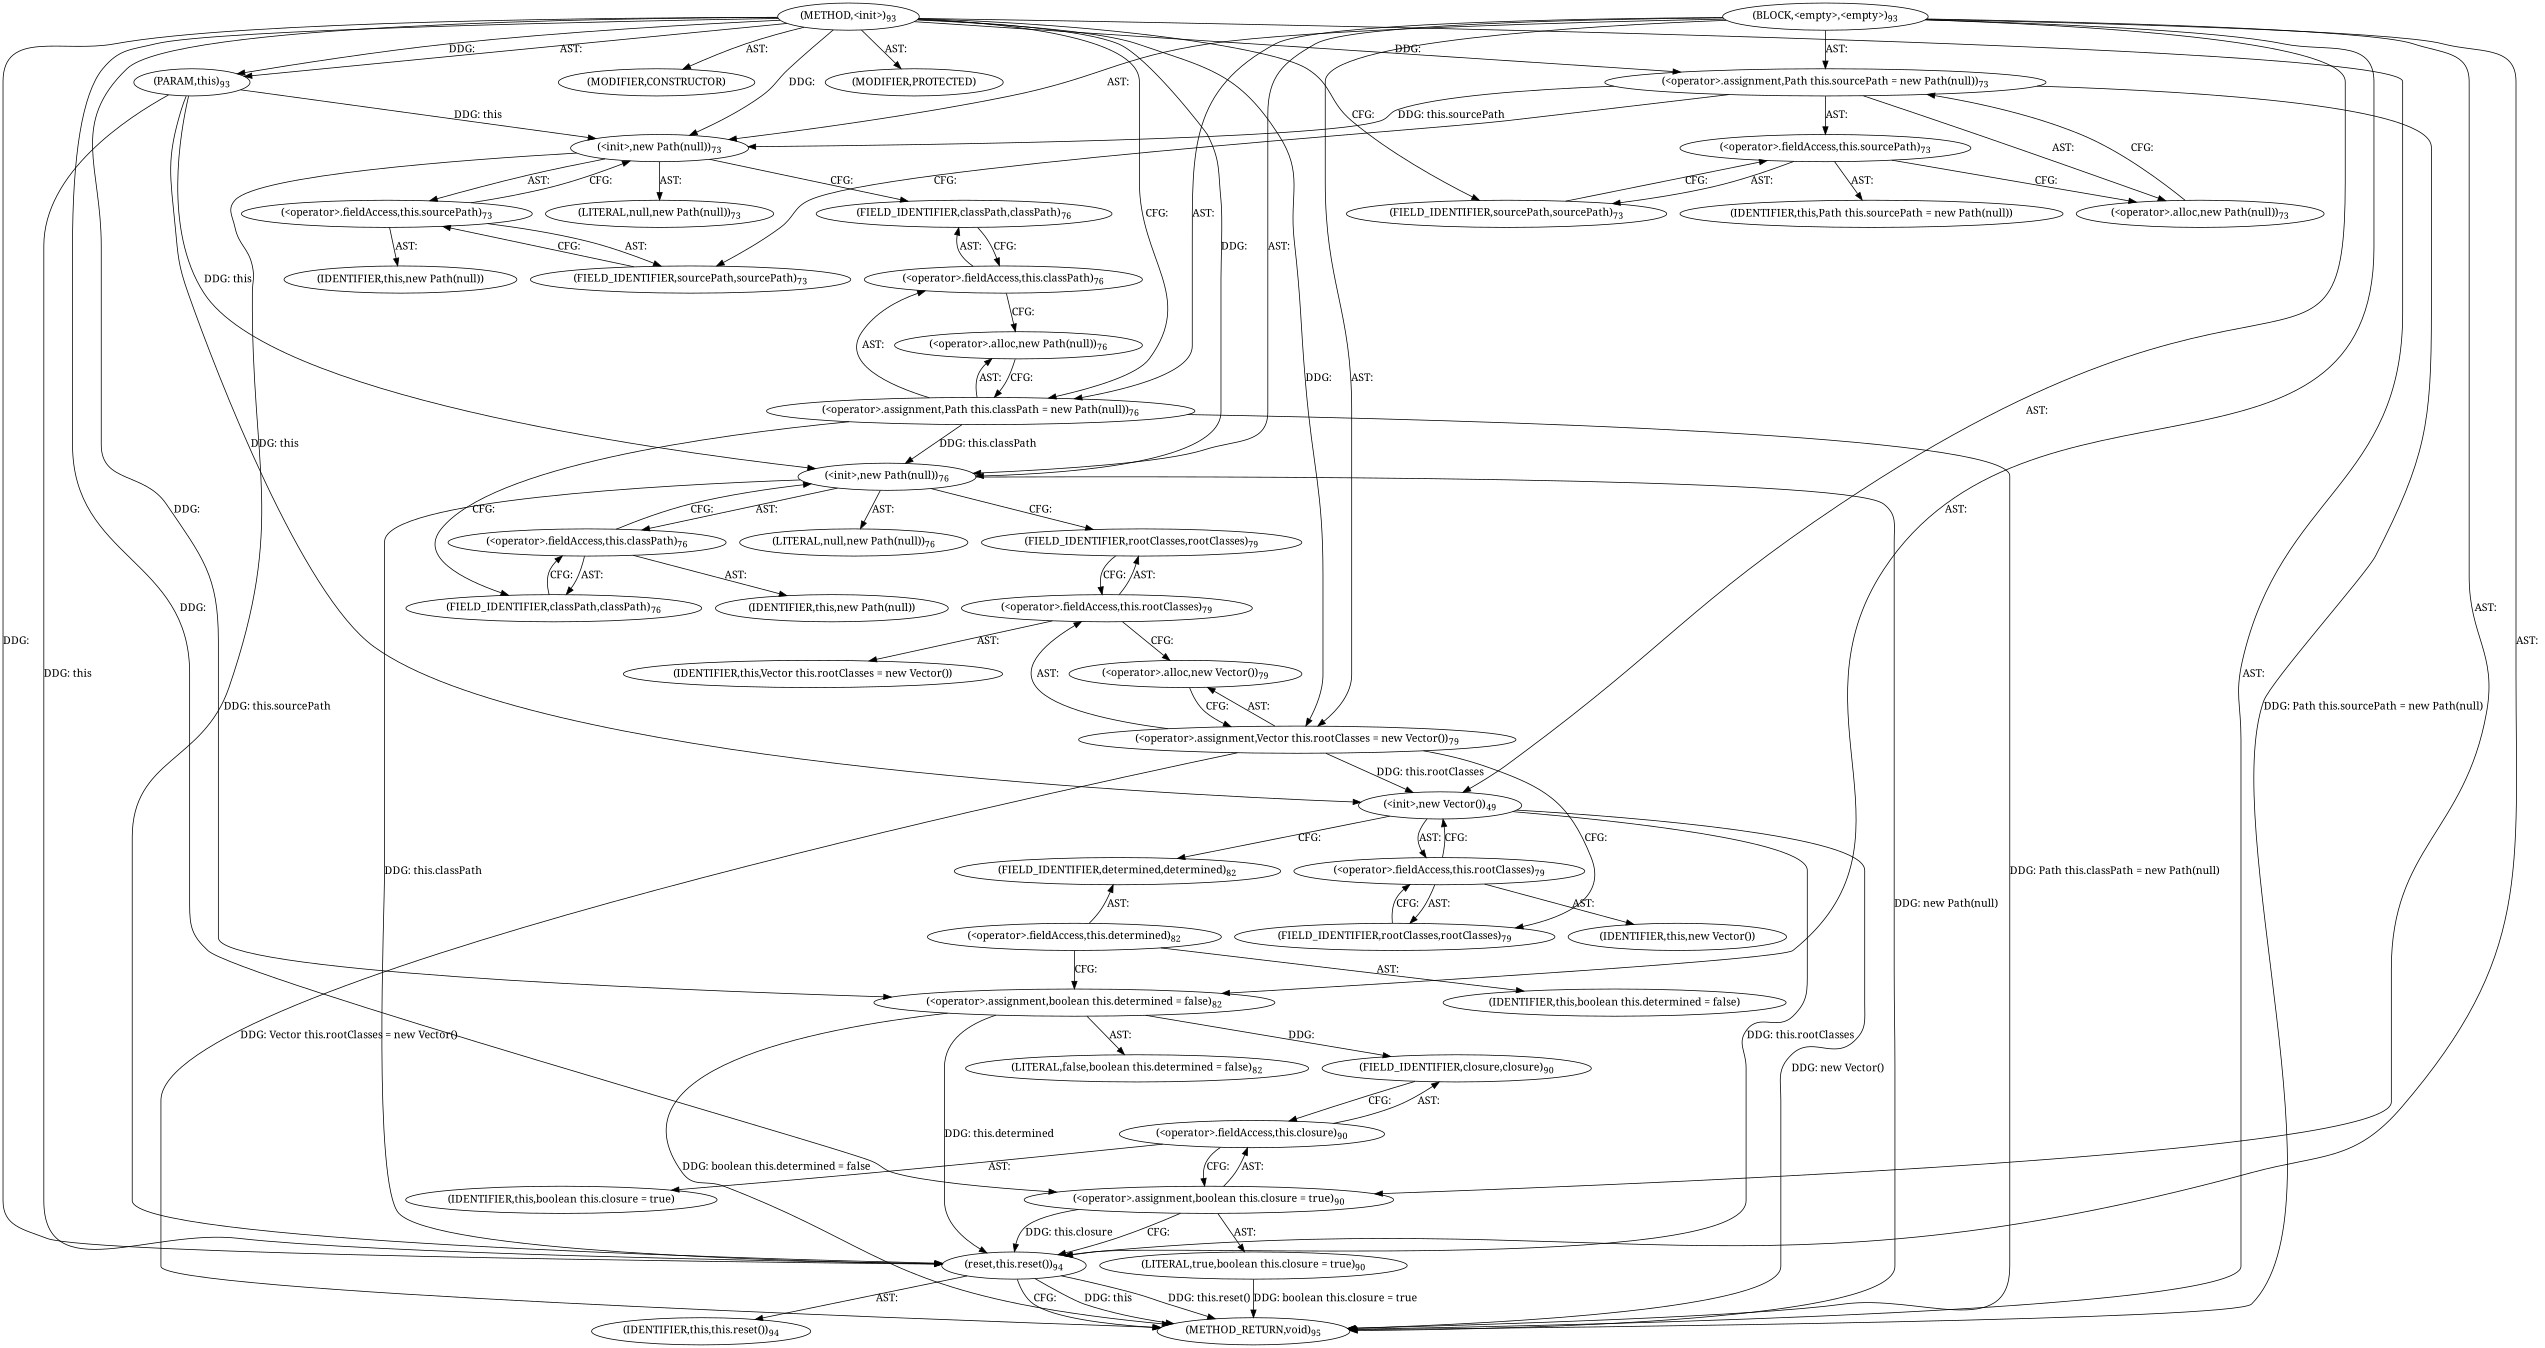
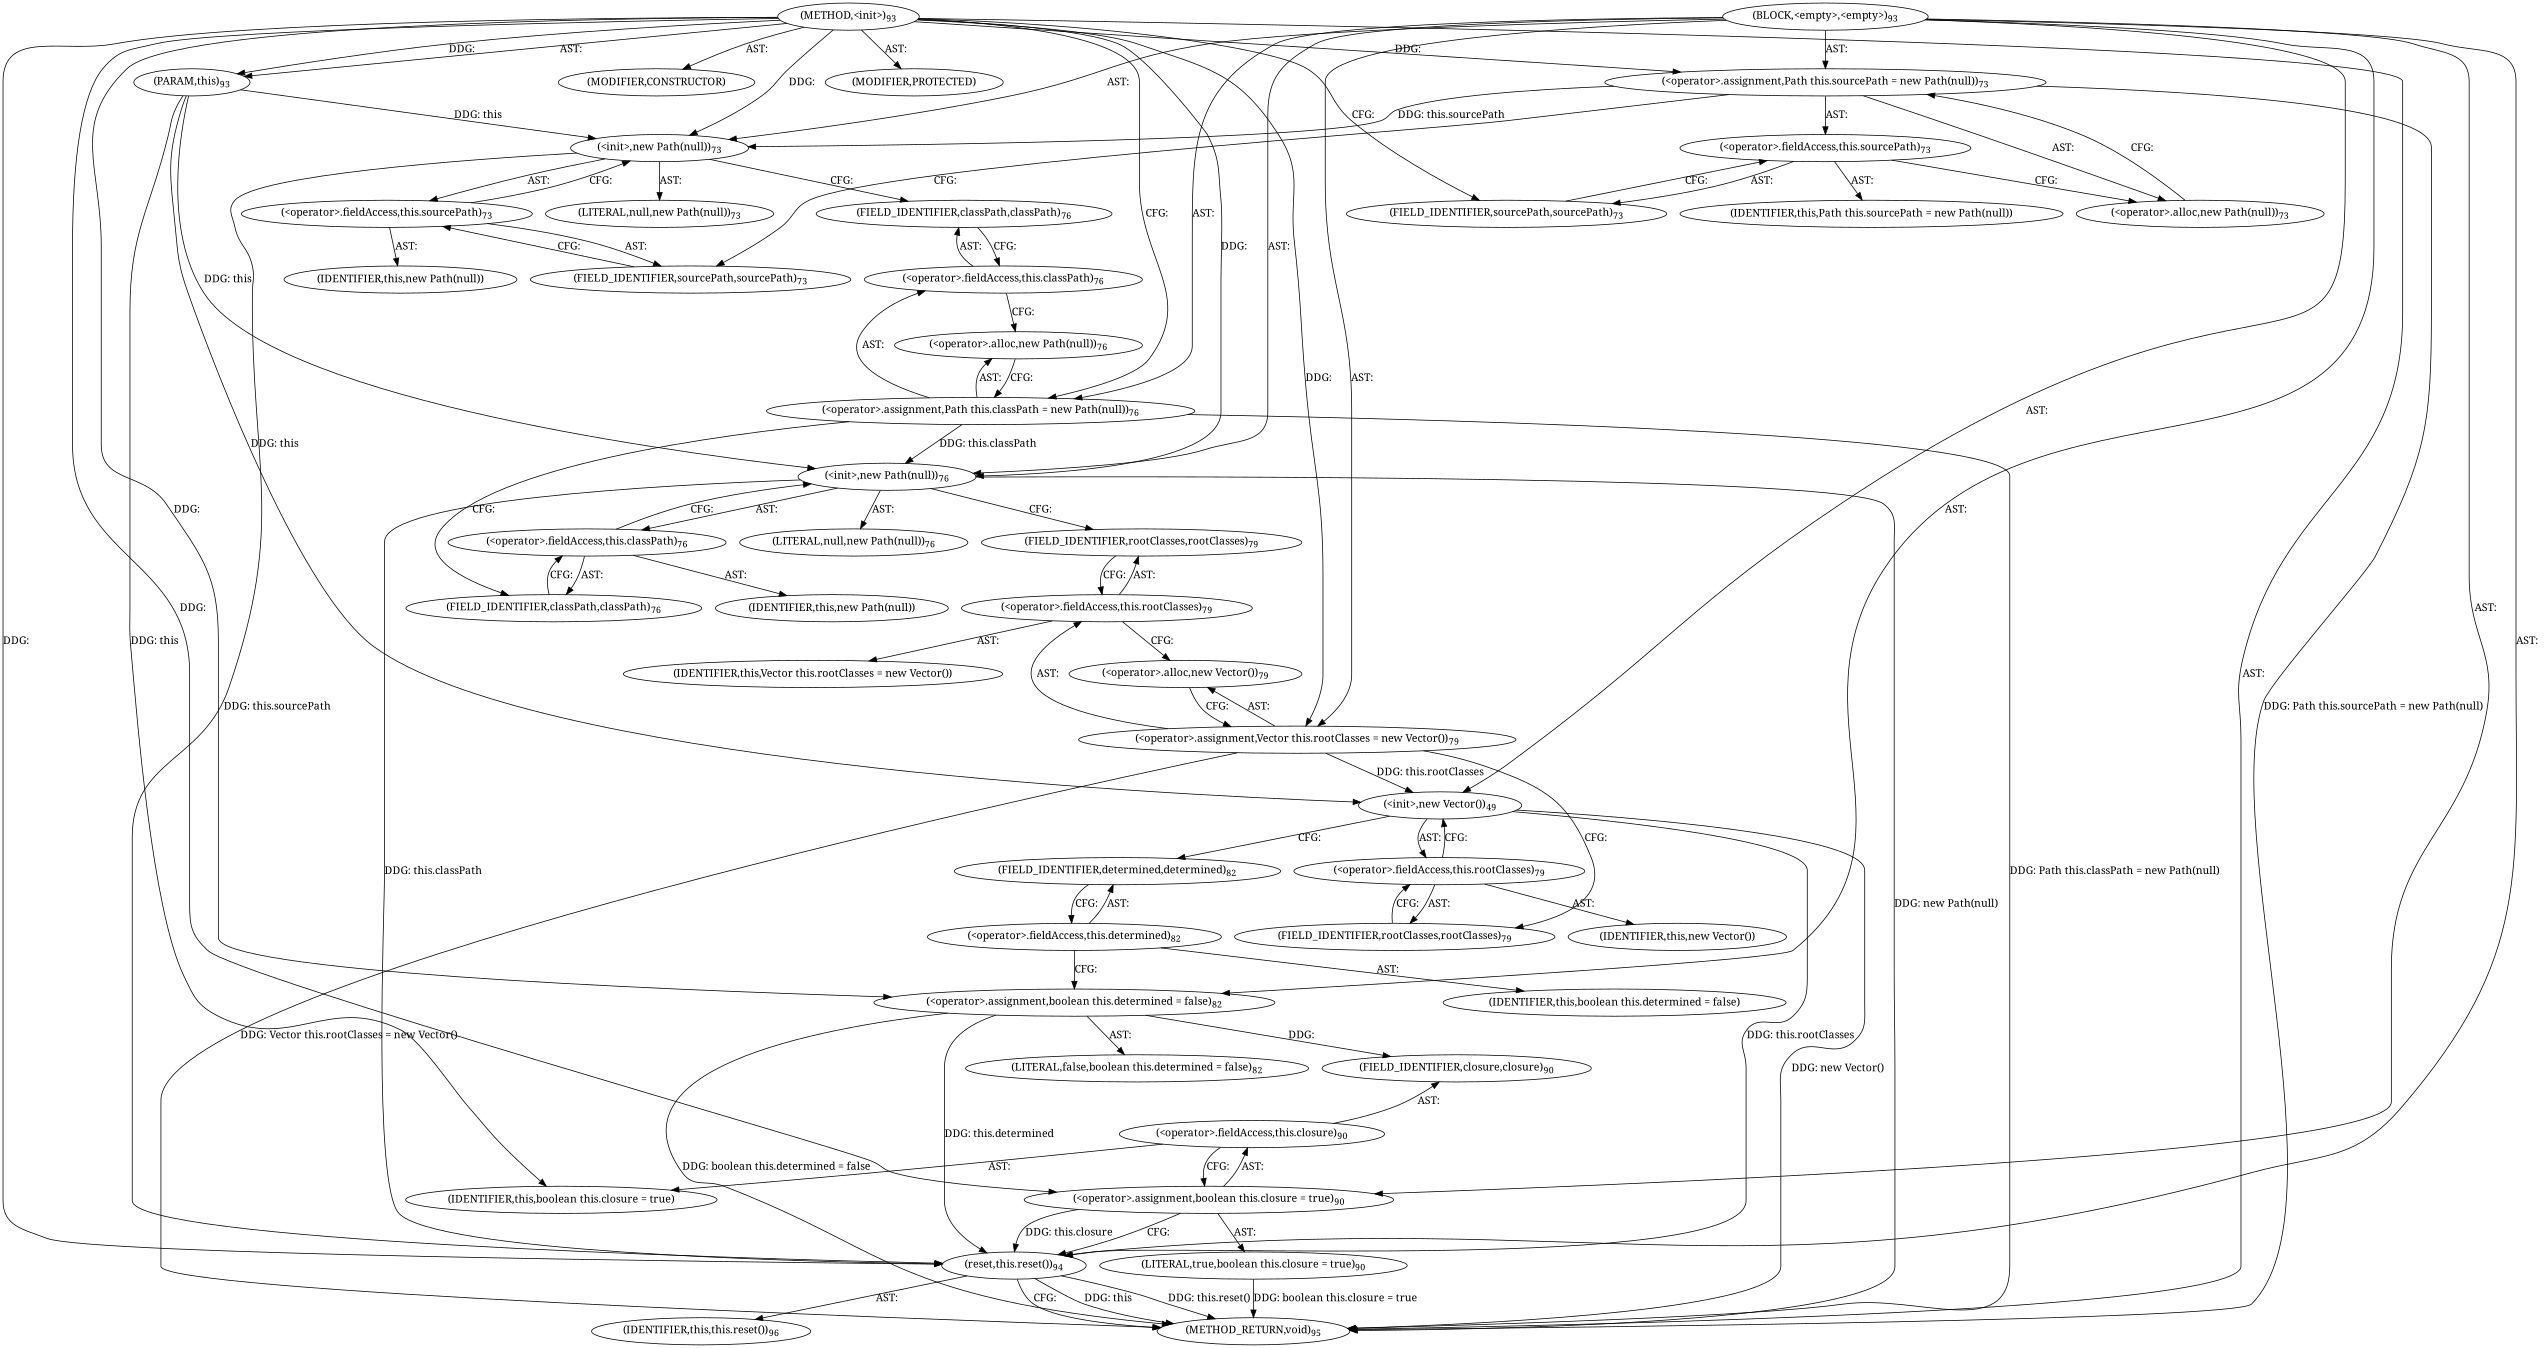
edge "(FIELD_IDENTIFIER,determined,determined)" -> "(<operator>.fieldAccess,this.determined)": added, label "CFG:"
edge "(PARAM,this)" -> "(reset,this.reset())": now "(PARAM,this)" -> "(IDENTIFIER,this,boolean this.closure = true)"
edge "(FIELD_IDENTIFIER,closure,closure)" -> "(<operator>.fieldAccess,this.closure)": removed, label "CFG:"
node "(IDENTIFIER,this,this.reset())": text "94" -> "96"
